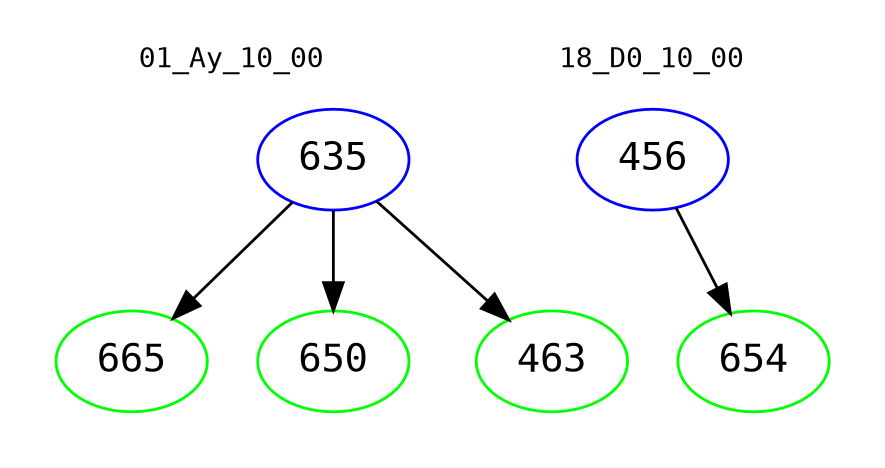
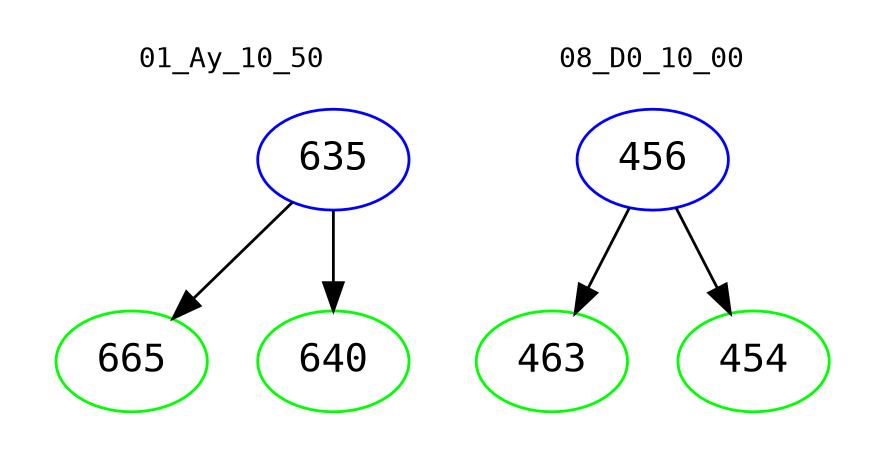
cluster "01_Ay_10_00": label "01_Ay_10_00" -> "01_Ay_10_50"
cluster "18_D0_10_00": label "18_D0_10_00" -> "08_D0_10_00"
edge "635" -> "463": now "456" -> "463"
node "650": label "650" -> "640"
node "654": label "654" -> "454"
